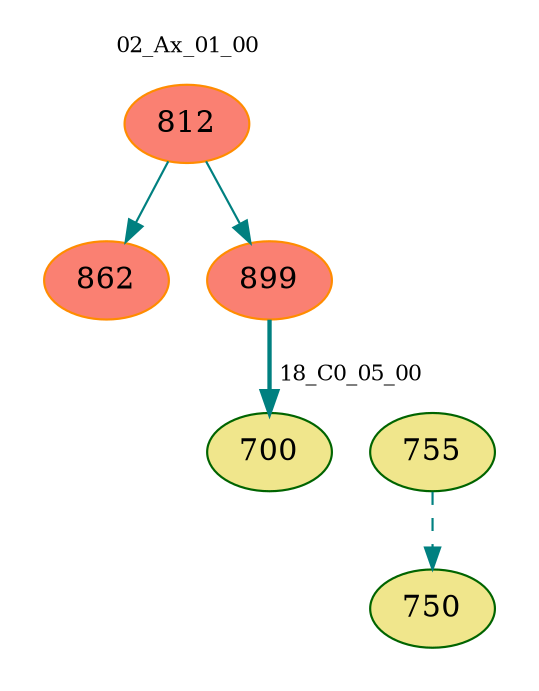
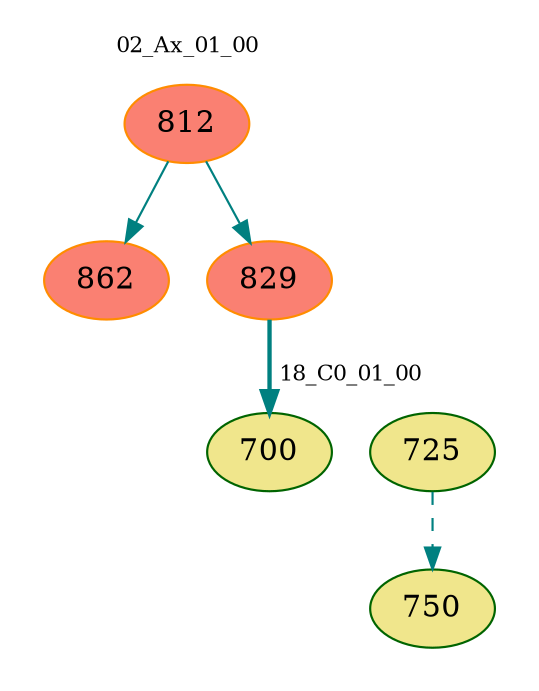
node "899": label "899" -> "829"
cluster "18_C0_05_00": label "18_C0_05_00" -> "18_C0_01_00"
node "755": label "755" -> "725"
